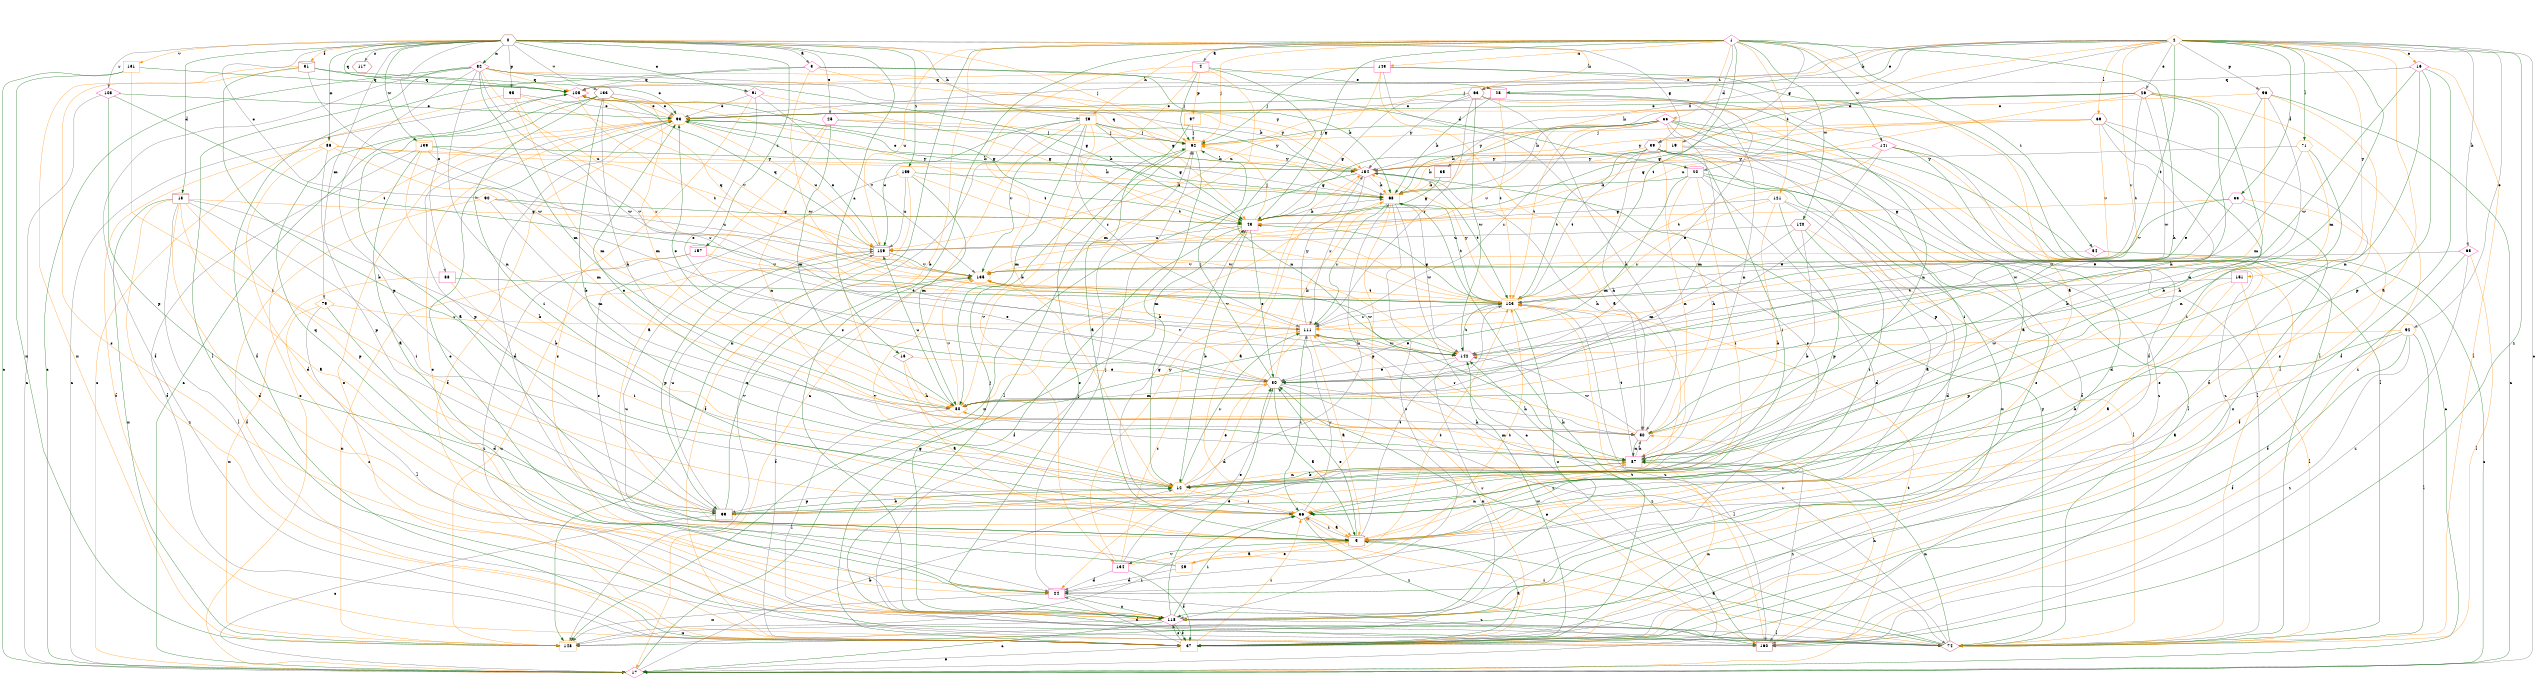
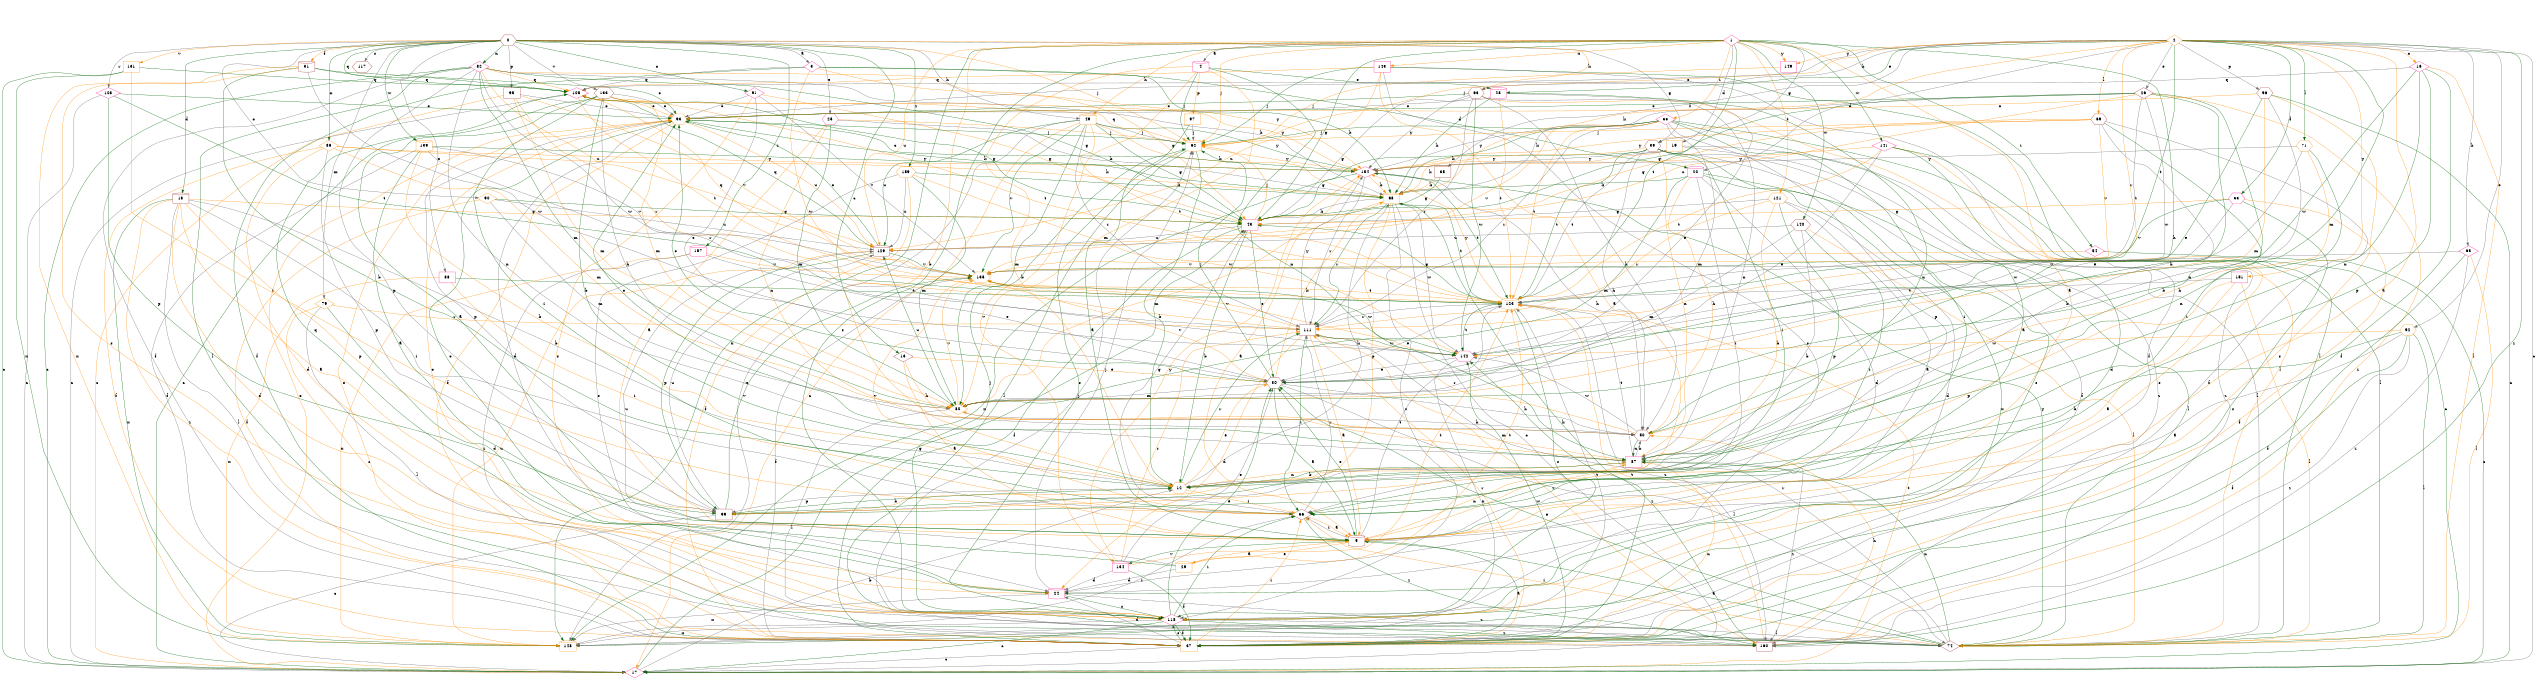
node "149": added
edge "43" -> "68": reversed
edge "20" -> "56": color darkorange -> gray40
edge "118" -> "160": added, label "z"
edge "148" -> "123": added, label "t"
edge "37" -> "17": label "e" -> "c"
